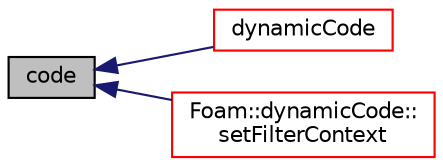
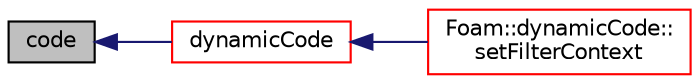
edge "Foam::dynamicCode:: setFilterContext" -> "code": now "Foam::dynamicCode:: setFilterContext" -> "dynamicCode"
